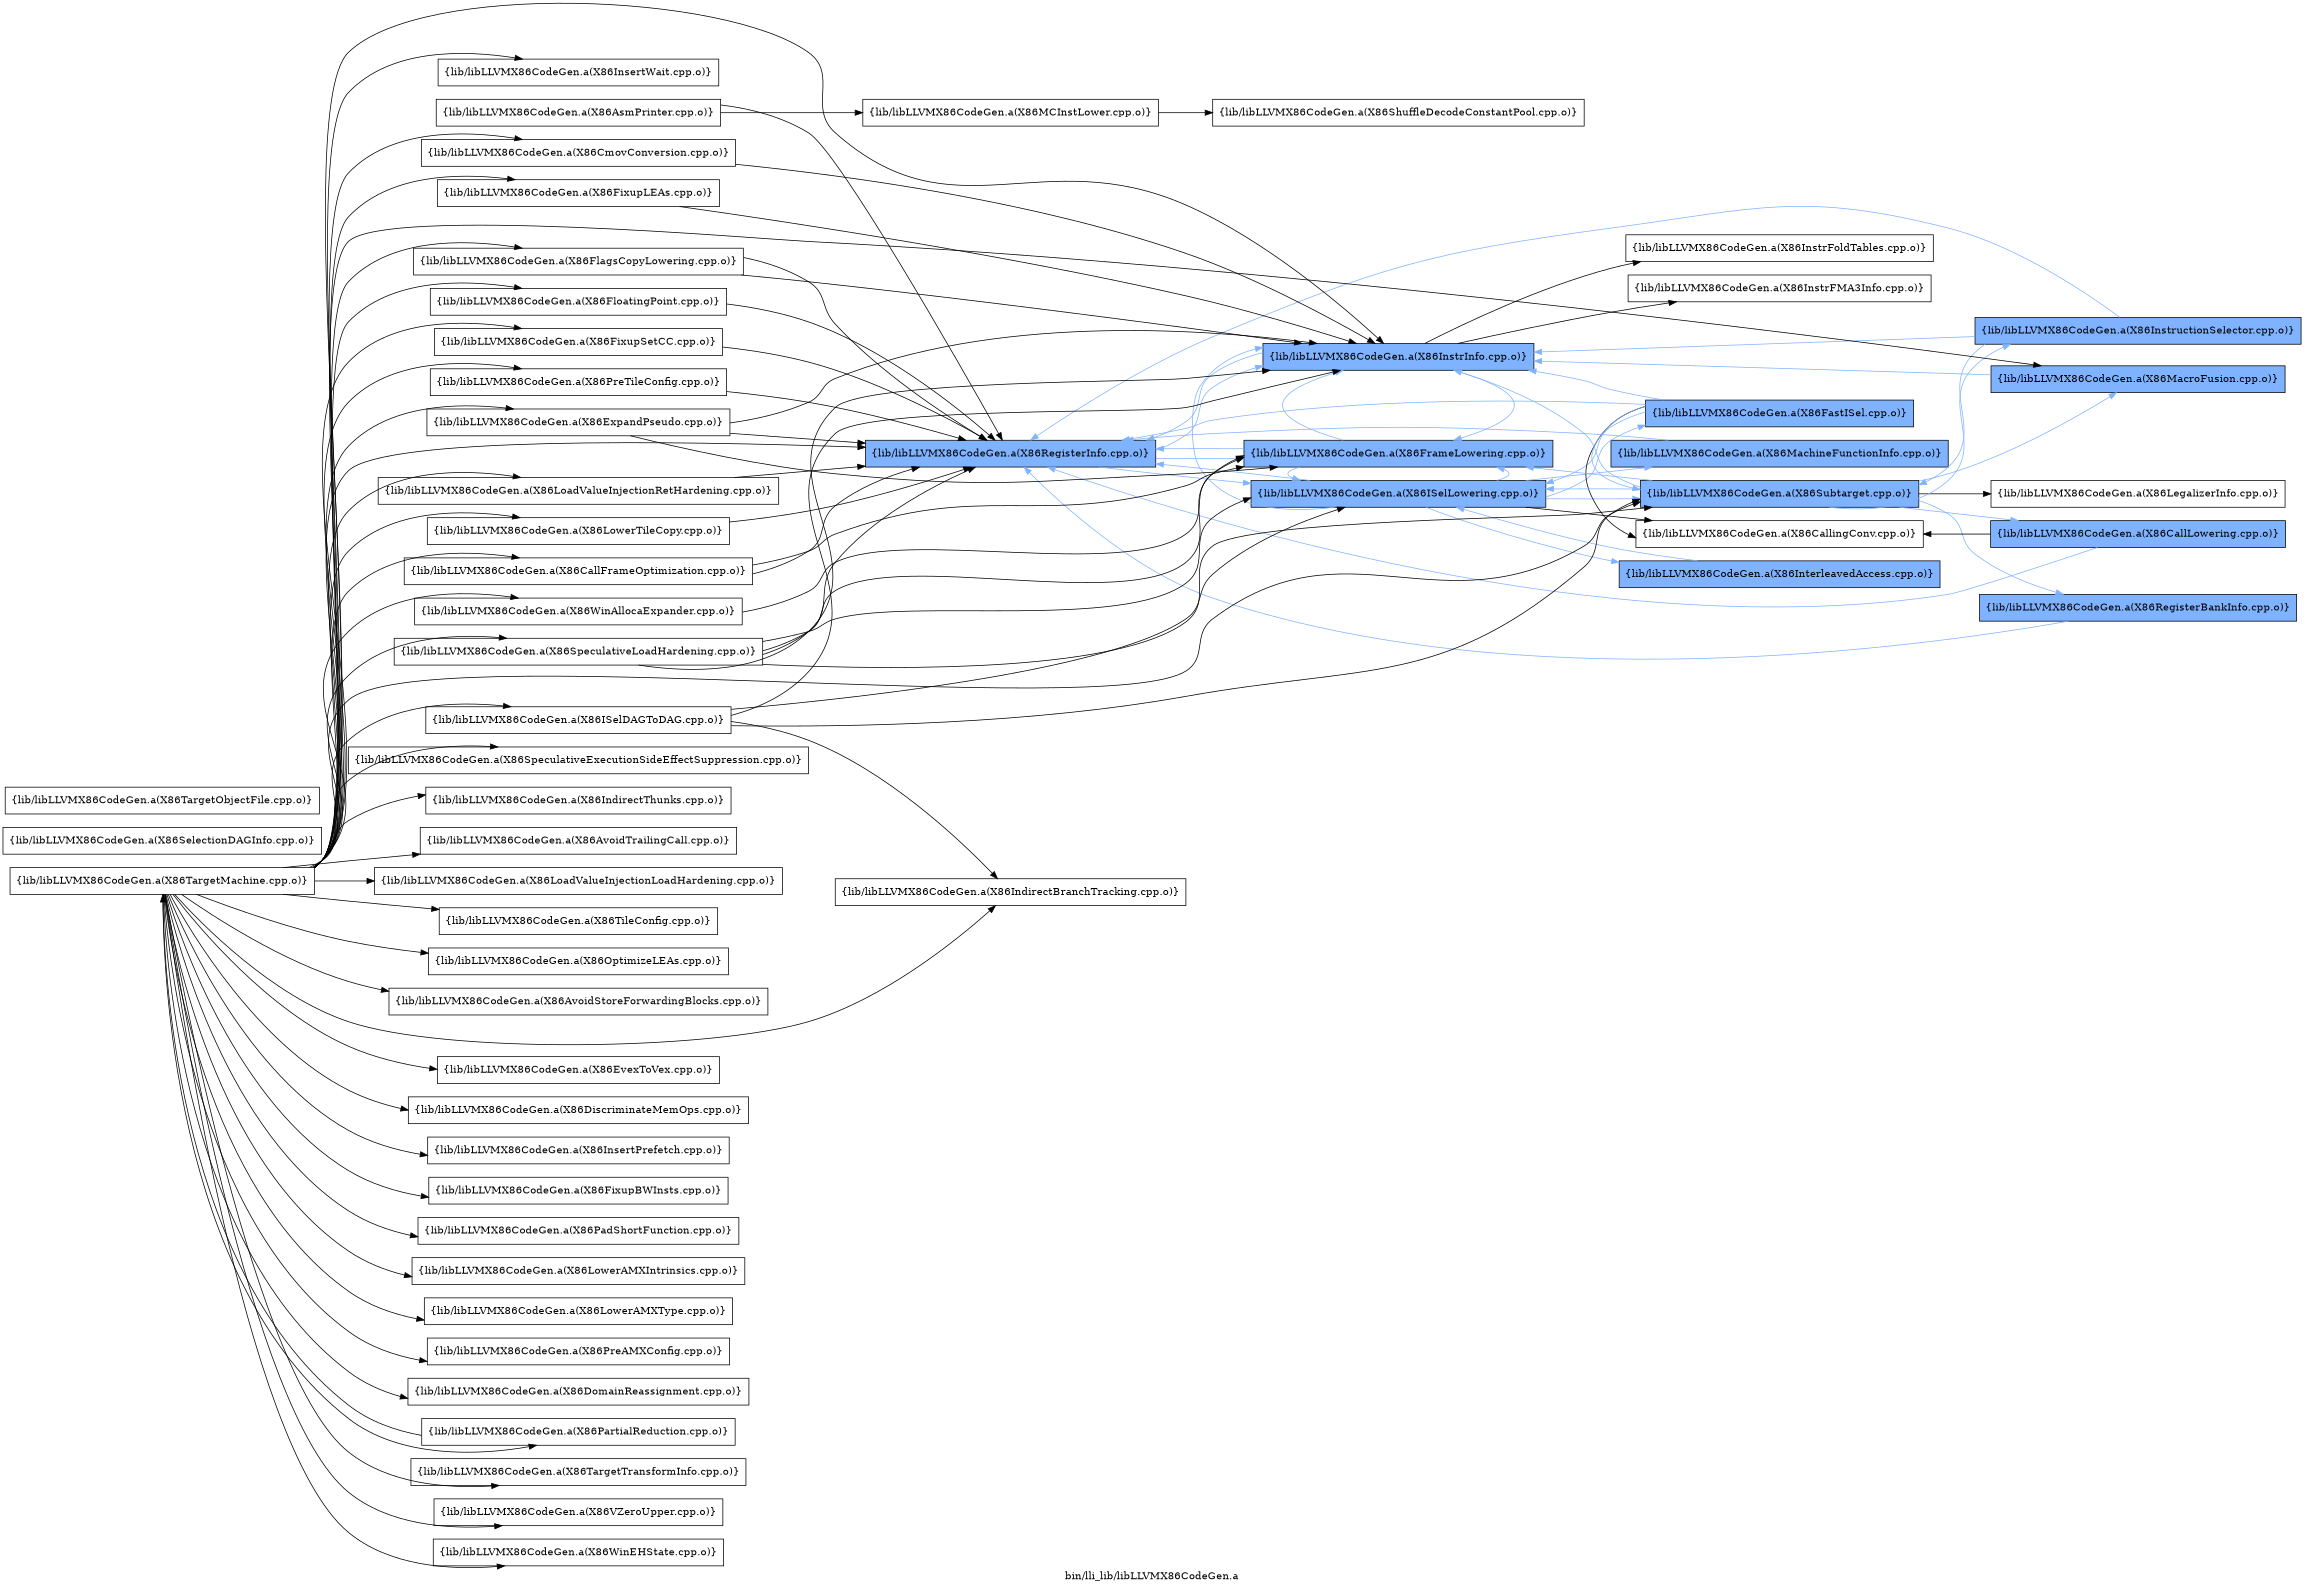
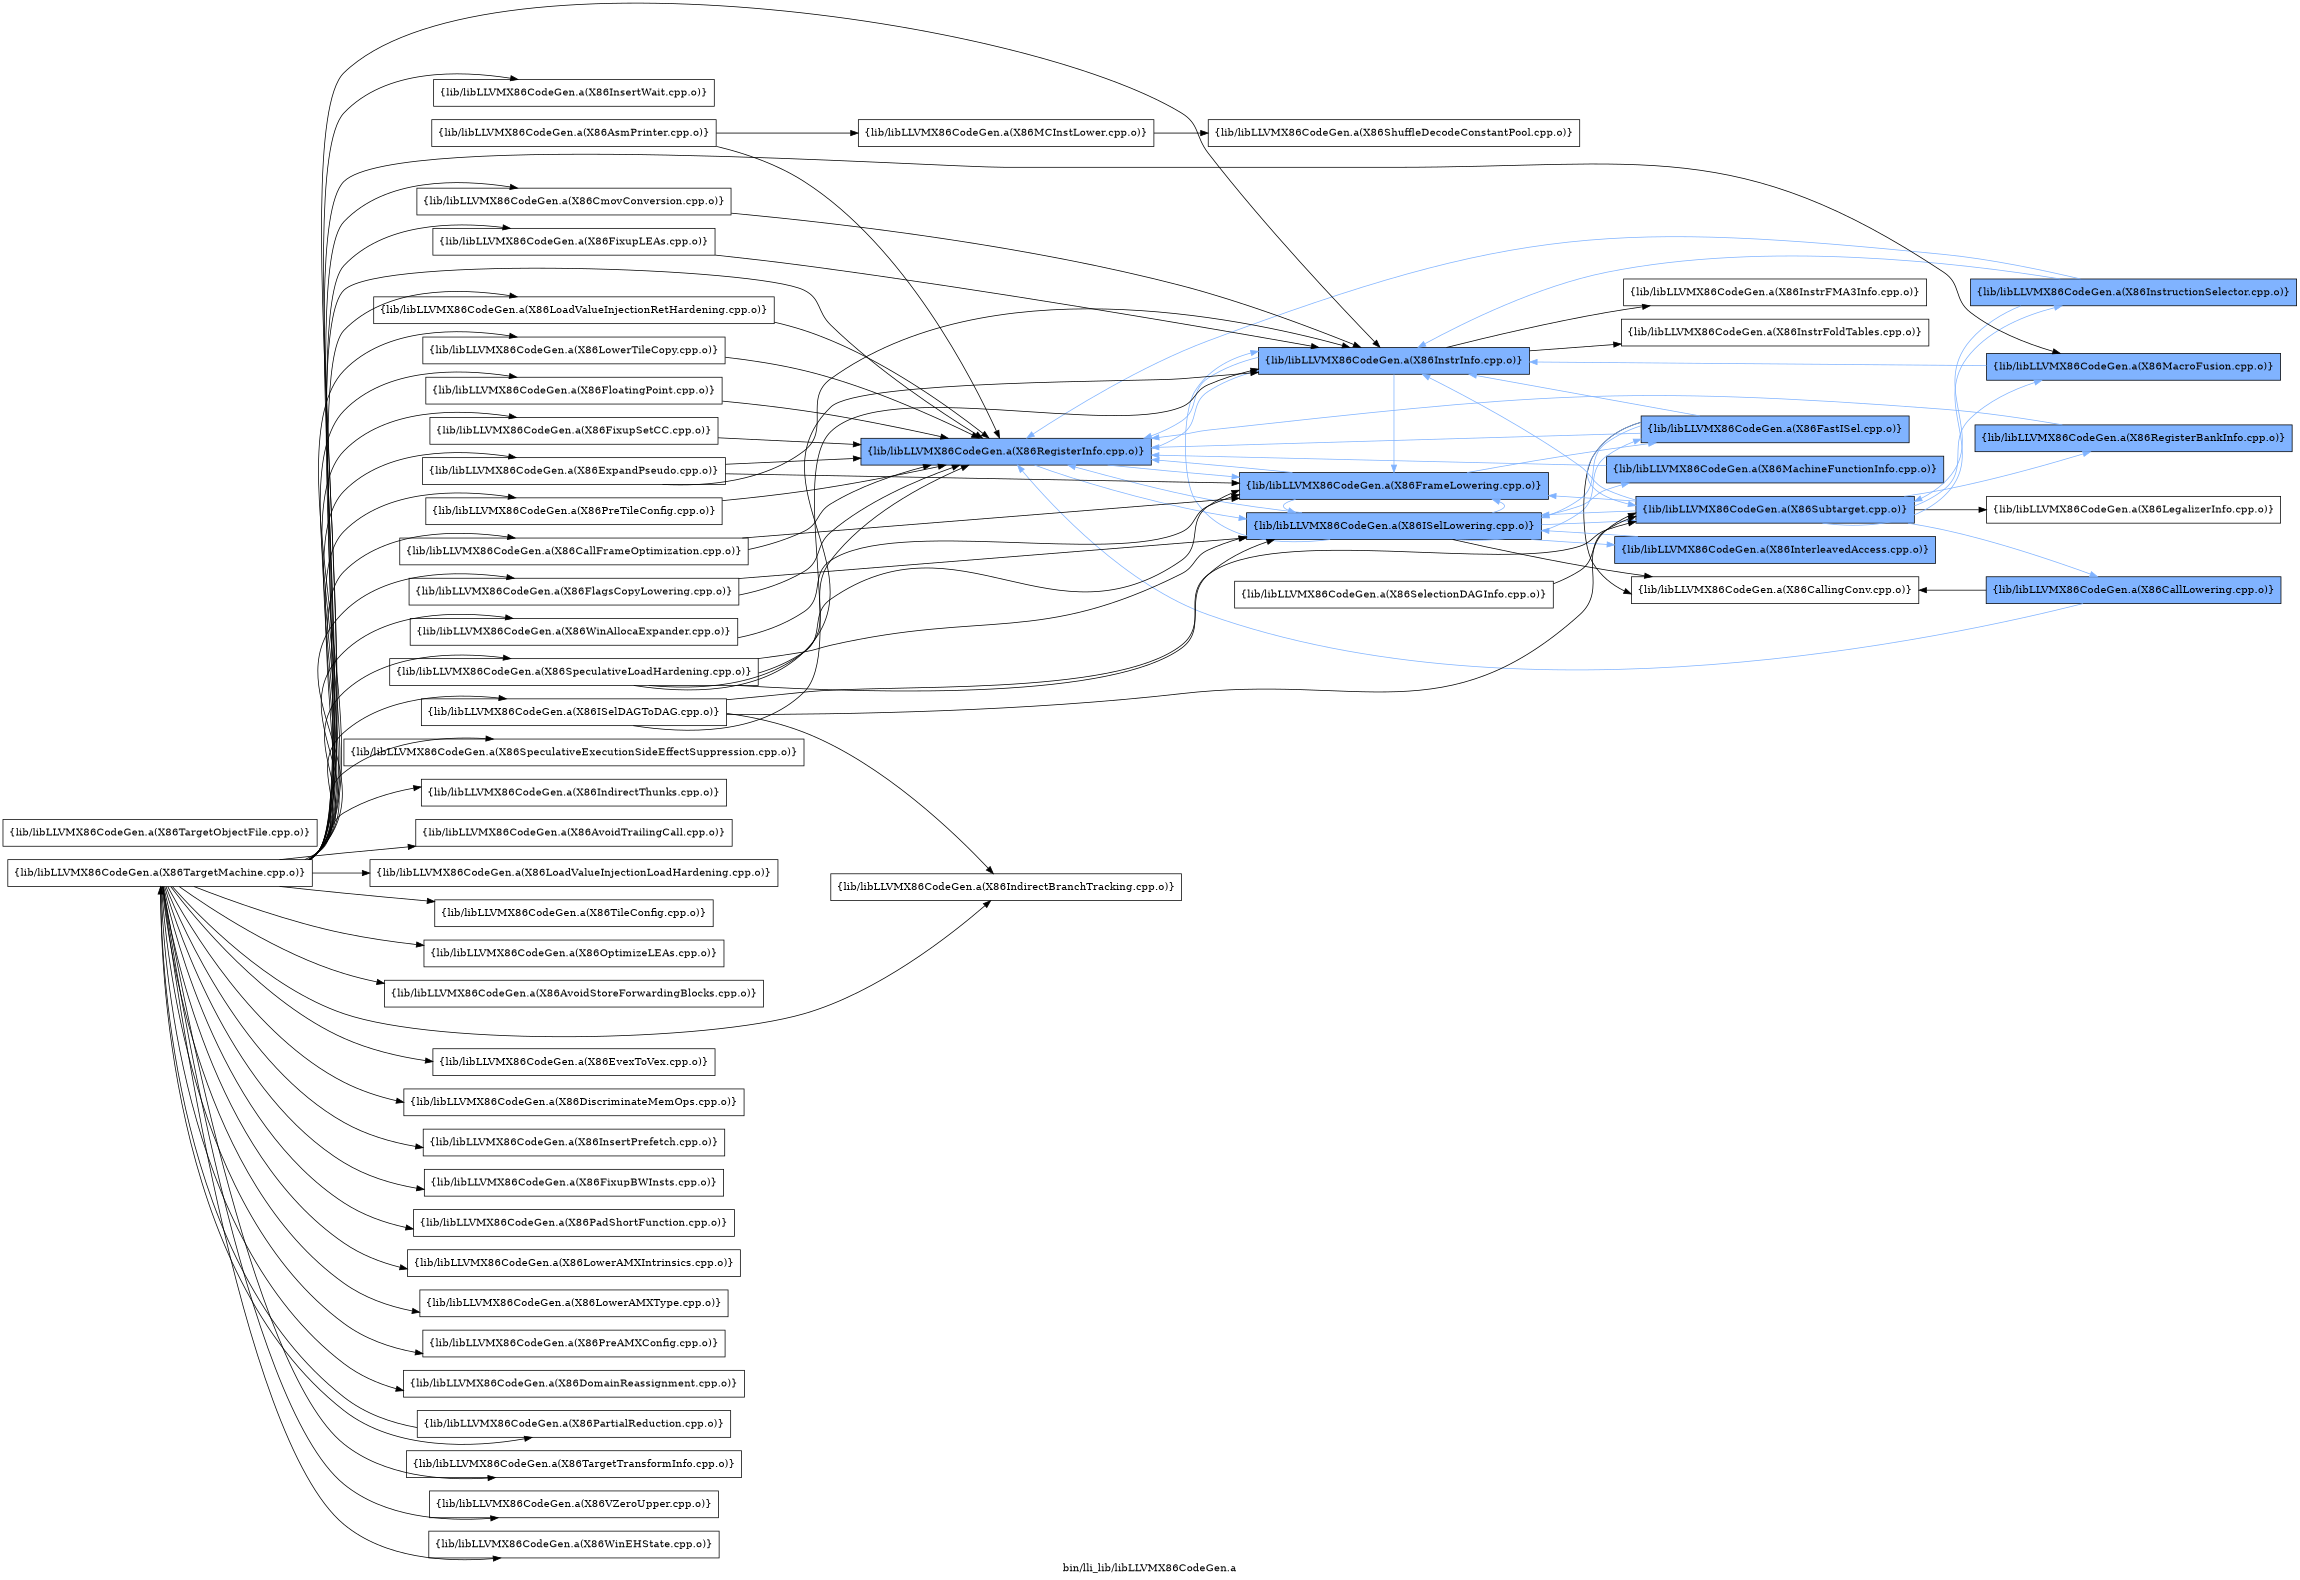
edge "{lib/libLLVMX86CodeGen.a(X86FlagsCopyLowering.cpp.o)}" -> "{lib/libLLVMX86CodeGen.a(X86InstrInfo.cpp.o)}": now "{lib/libLLVMX86CodeGen.a(X86FlagsCopyLowering.cpp.o)}" -> "{lib/libLLVMX86CodeGen.a(X86ISelLowering.cpp.o)}"
edge "{lib/libLLVMX86CodeGen.a(X86FrameLowering.cpp.o)}" -> "{lib/libLLVMX86CodeGen.a(X86InstrInfo.cpp.o)}": now "{lib/libLLVMX86CodeGen.a(X86FrameLowering.cpp.o)}" -> "{lib/libLLVMX86CodeGen.a(X86FastISel.cpp.o)}"
edge "{lib/libLLVMX86CodeGen.a(X86TargetMachine.cpp.o)}" -> "{lib/libLLVMX86CodeGen.a(X86Subtarget.cpp.o)}": now "{lib/libLLVMX86CodeGen.a(X86SelectionDAGInfo.cpp.o)}" -> "{lib/libLLVMX86CodeGen.a(X86Subtarget.cpp.o)}"
